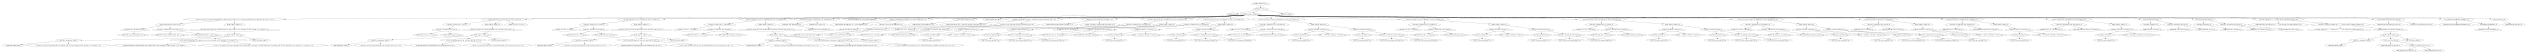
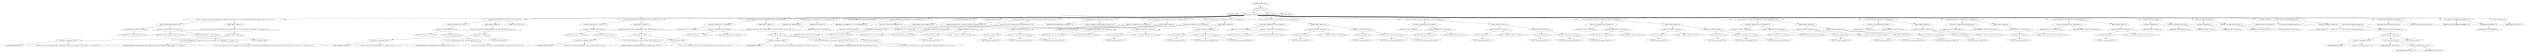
node "(MODIFIER,PUBLIC)": added
node "(LITERAL,null,null == alias)": removed
node "(<operator>.alloc,new File(jar))": added
